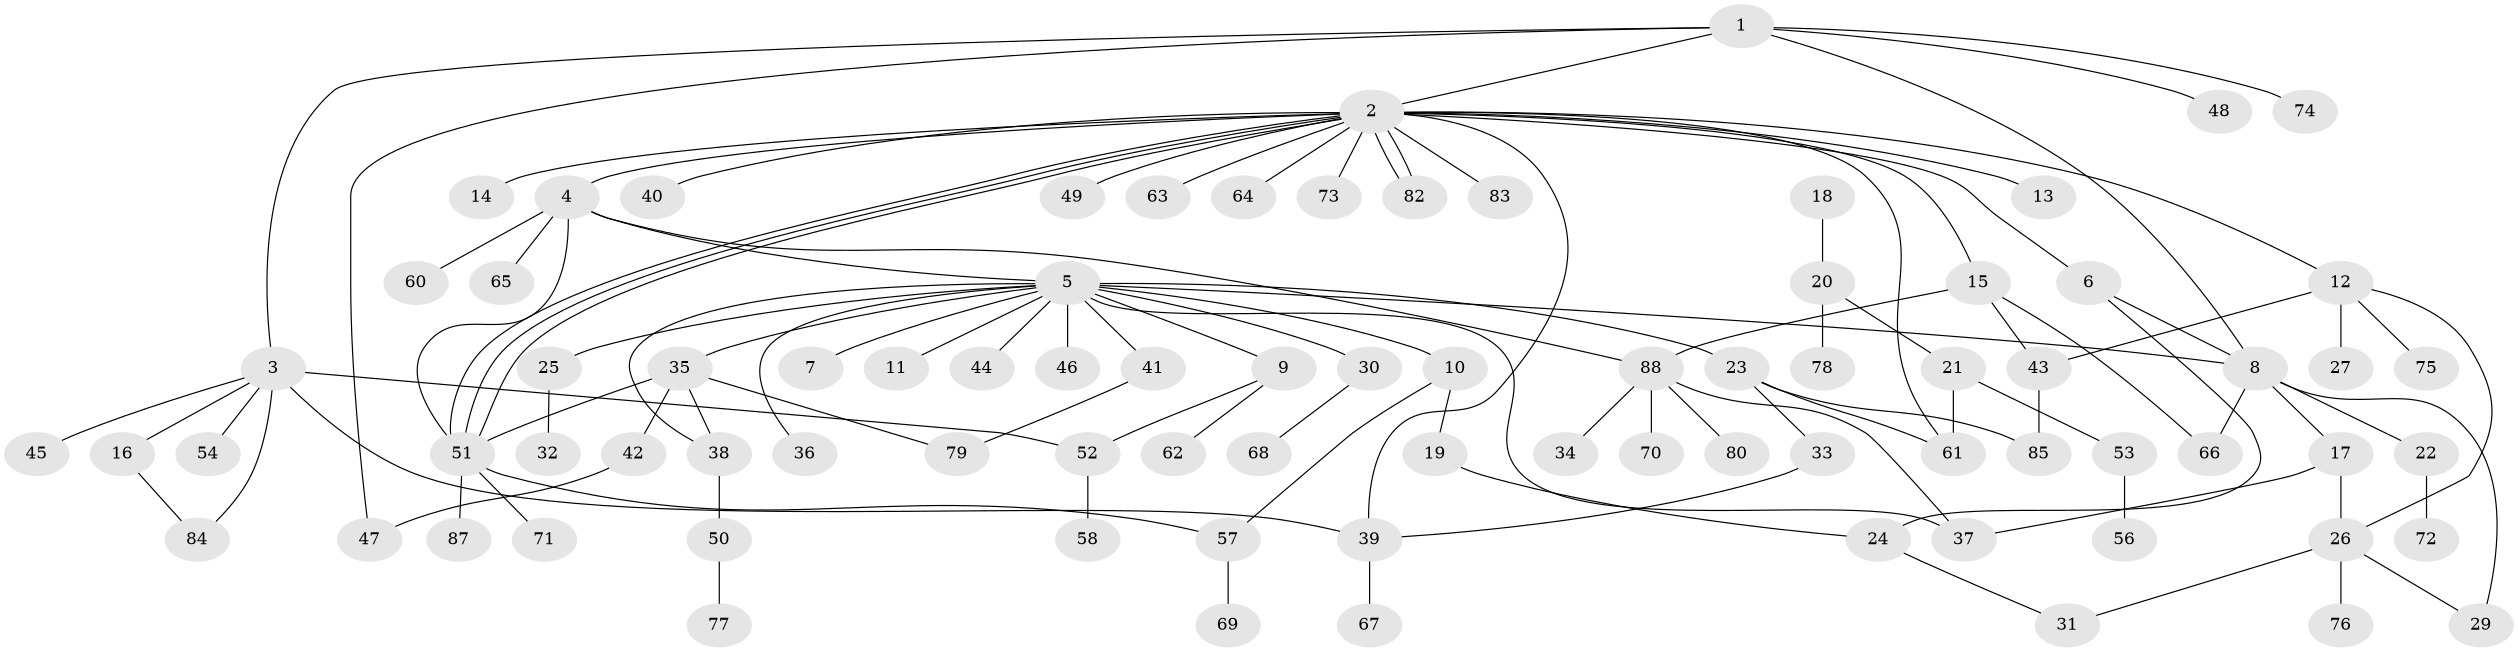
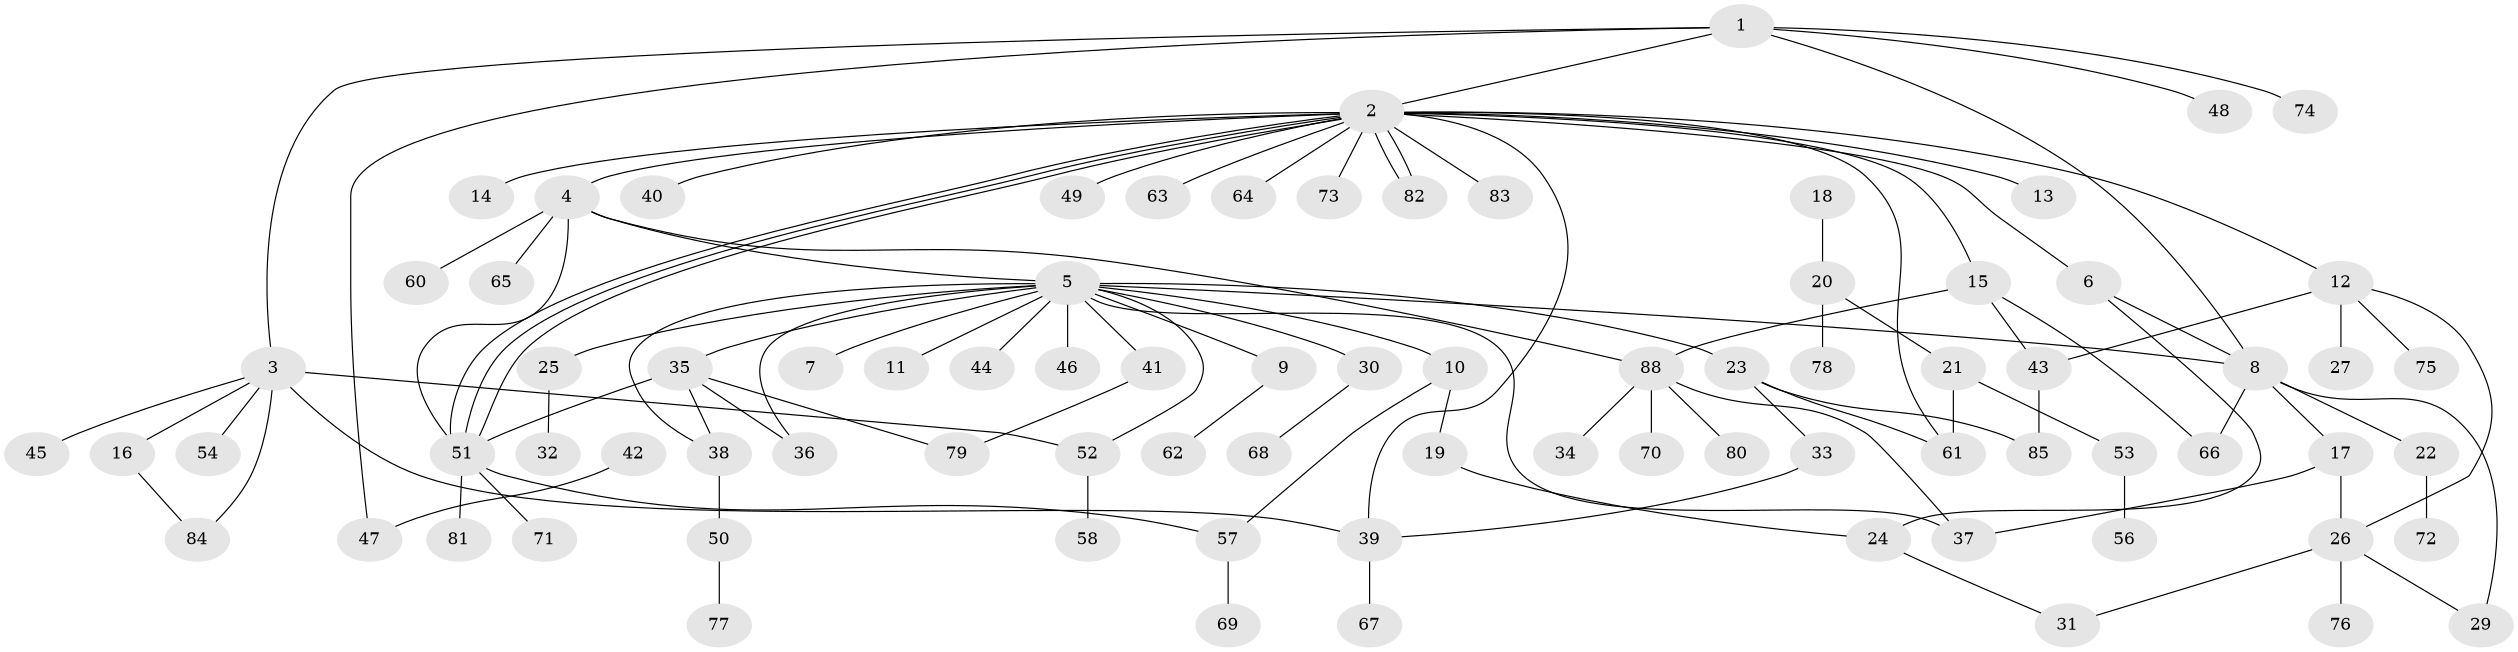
edge "9" -- "52": now "5" -- "52"
edge "35" -- "42": now "35" -- "36"
node "87": label "87" -> "81"
